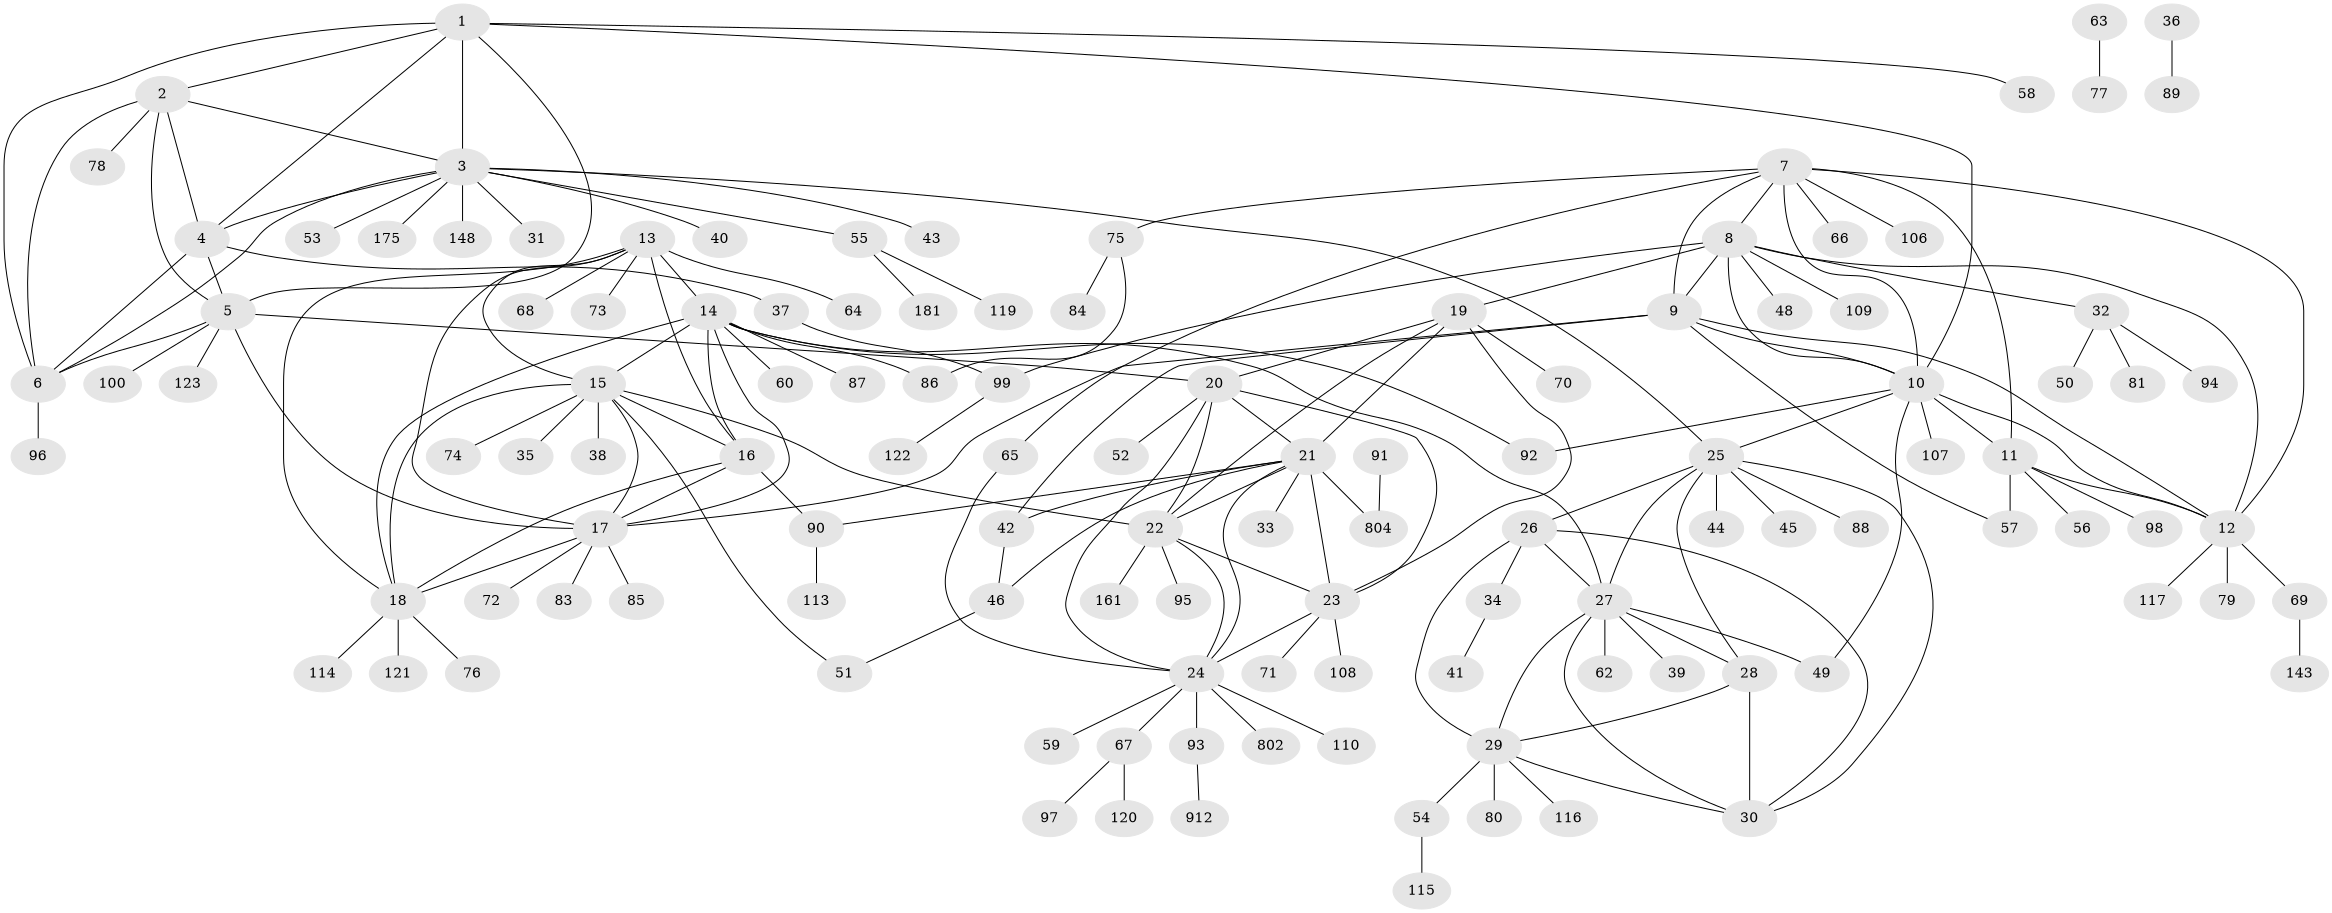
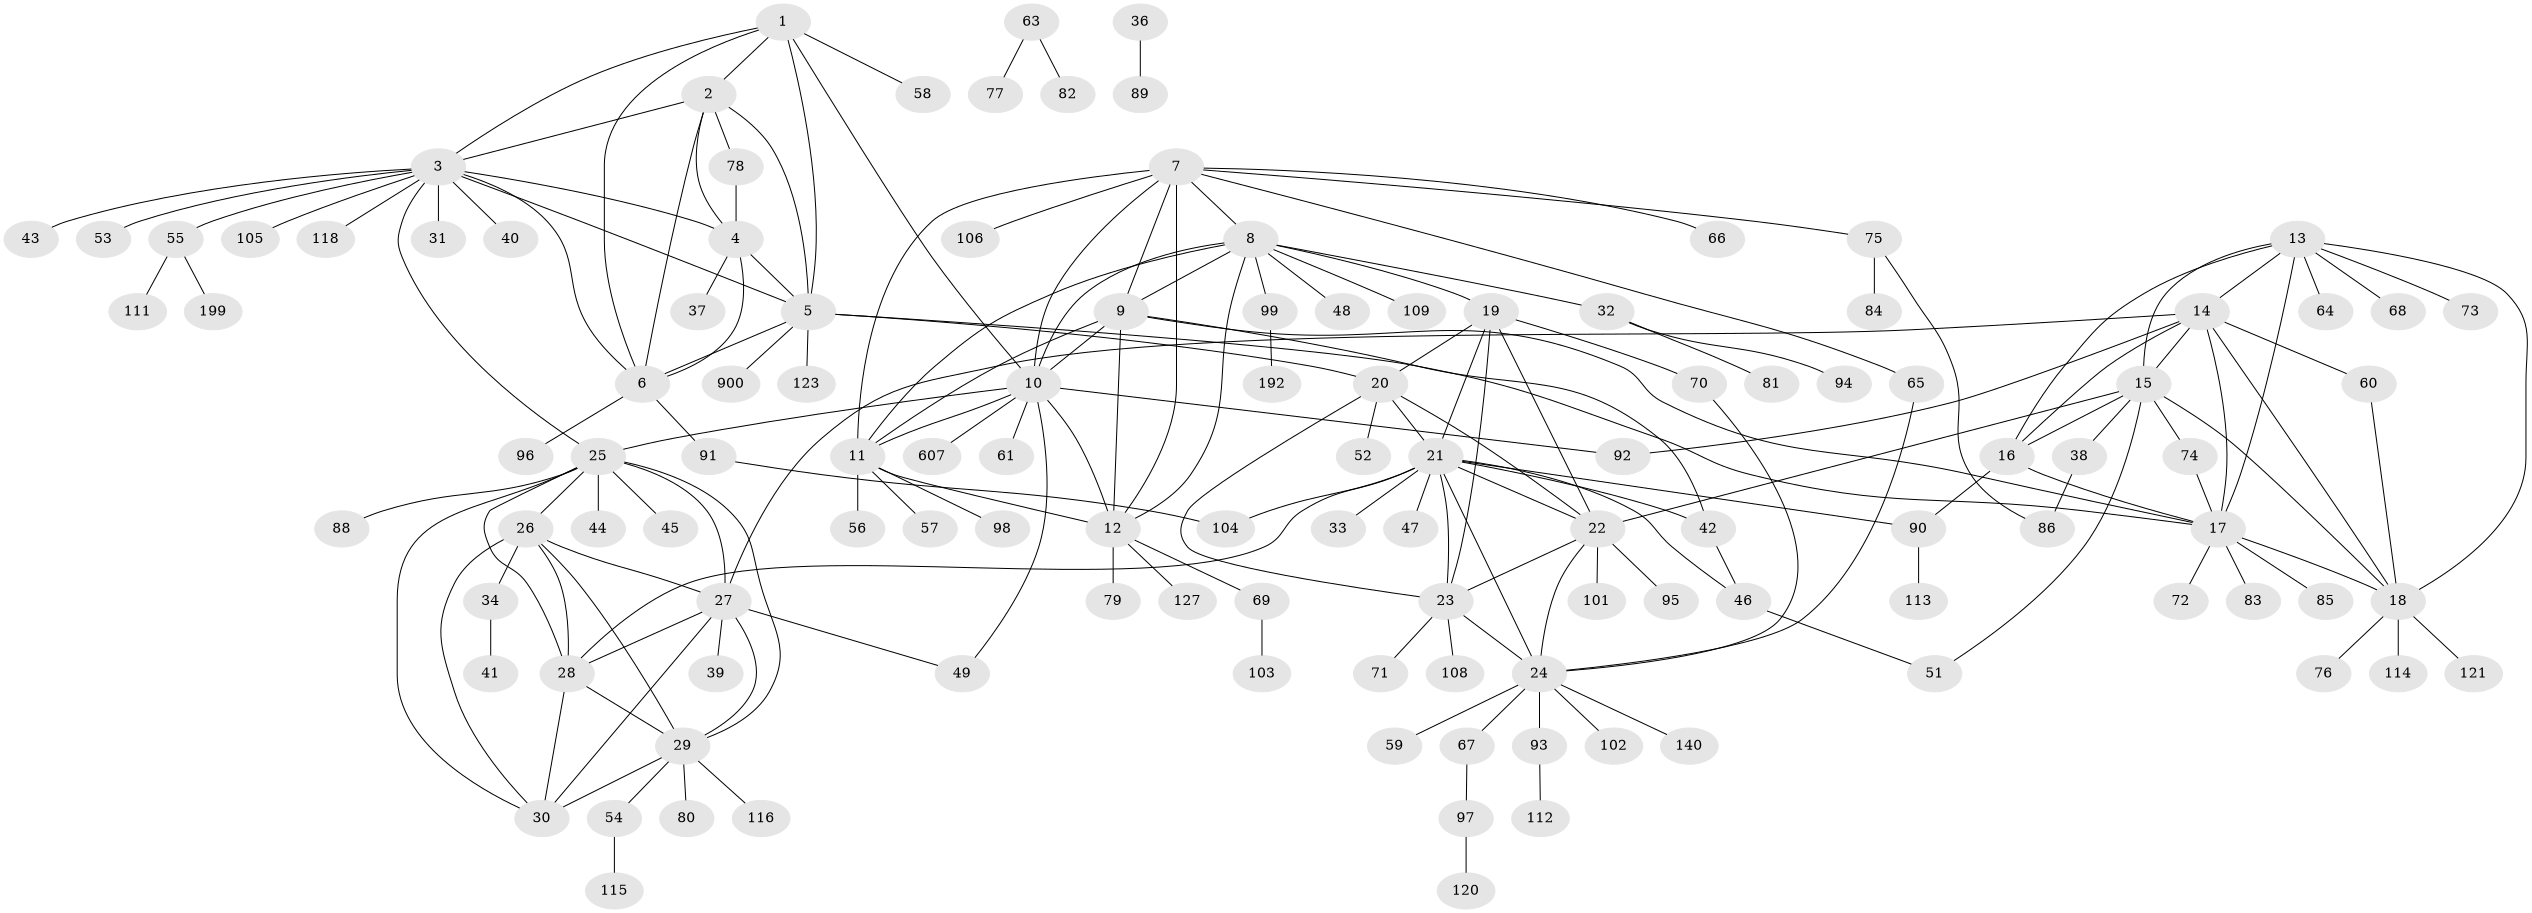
node "82": added
edge "1" -- "4": now "78" -- "4"
edge "3" -- "5": added
node "175": label "175" -> "105"
node "148": label "148" -> "118"
edge "8" -- "11": added
node "181": label "181" -> "111"
node "119": label "119" -> "199"
edge "37" -- "99": removed
edge "14" -- "86": now "38" -- "86"
node "100": label "100" -> "900"
node "87": removed
node "50": removed
edge "6" -- "91": added
edge "9" -- "57": now "9" -- "11"
edge "15" -- "17": now "74" -- "17"
node "35": removed
node "122": label "122" -> "192"
node "61": added
node "107": label "107" -> "607"
edge "16" -- "18": now "60" -- "18"
node "804": label "804" -> "104"
node "47": added
edge "20" -- "24": now "70" -- "24"
edge "21" -- "28": added
edge "25" -- "29": added
edge "26" -- "28": added
node "161": label "161" -> "101"
node "117": label "117" -> "127"
node "62": removed
node "143": label "143" -> "103"
node "802": label "802" -> "102"
node "110": label "110" -> "140"
edge "67" -- "120": now "97" -- "120"
node "912": label "912" -> "112"
